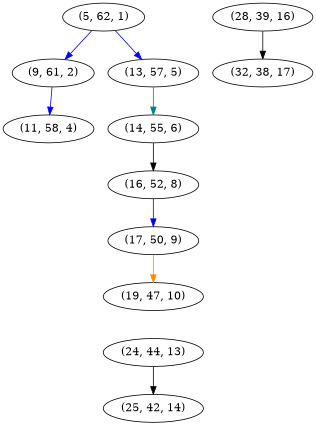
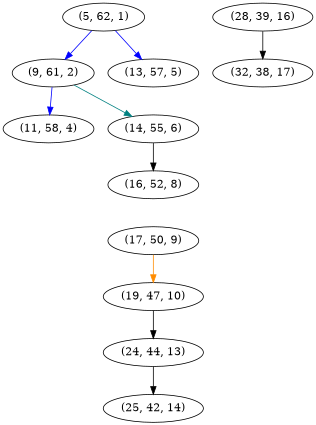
edge "(13, 57, 5)" -> "(14, 55, 6)": now "(9, 61, 2)" -> "(14, 55, 6)"
edge "(16, 52, 8)" -> "(17, 50, 9)": removed
edge "(19, 47, 10)" -> "(24, 44, 13)": added
